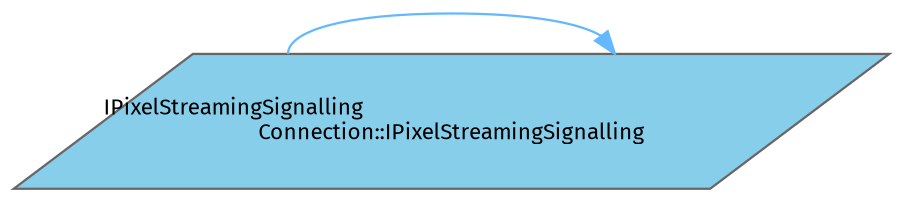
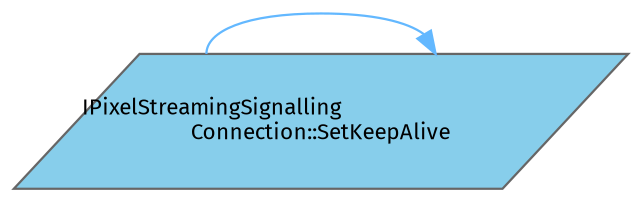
node "IPixelStreamingSignalling Connection::IPixelStreamingSignalling": label "IPixelStreamingSignalling Connection::IPixelStreamingSignalling" -> "IPixelStreamingSignalling Connection::SetKeepAlive"
